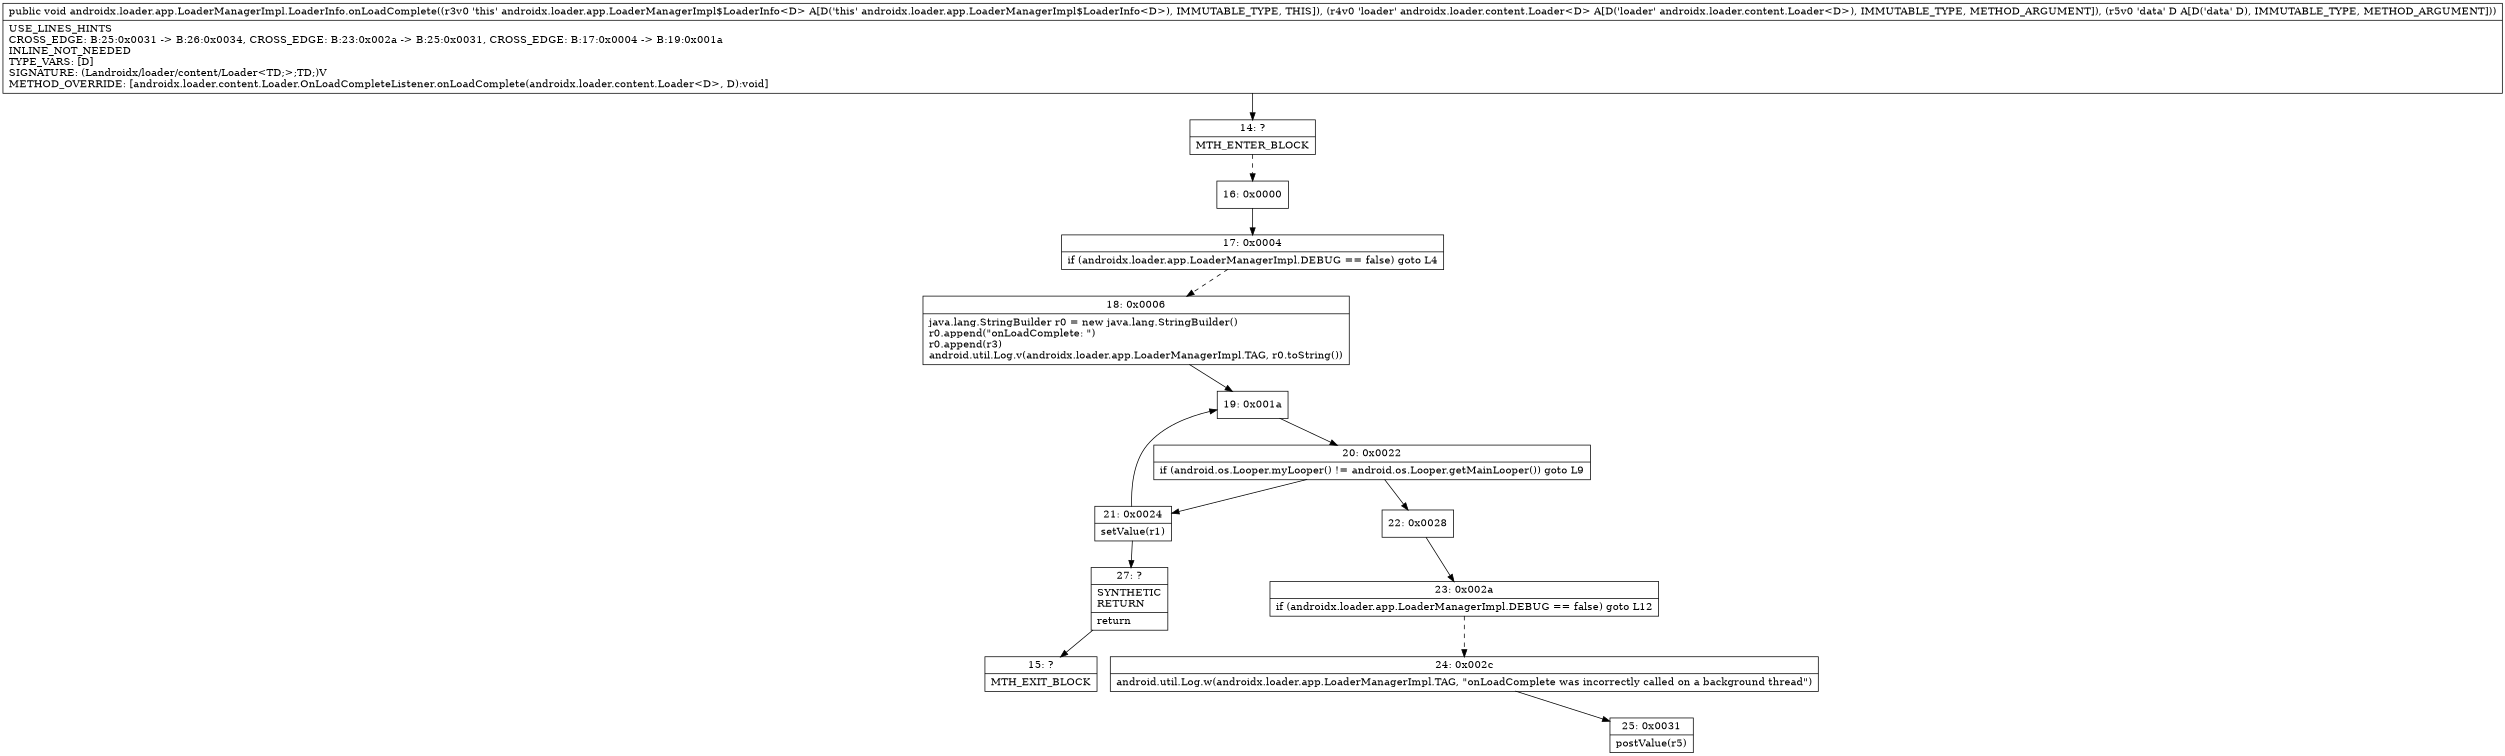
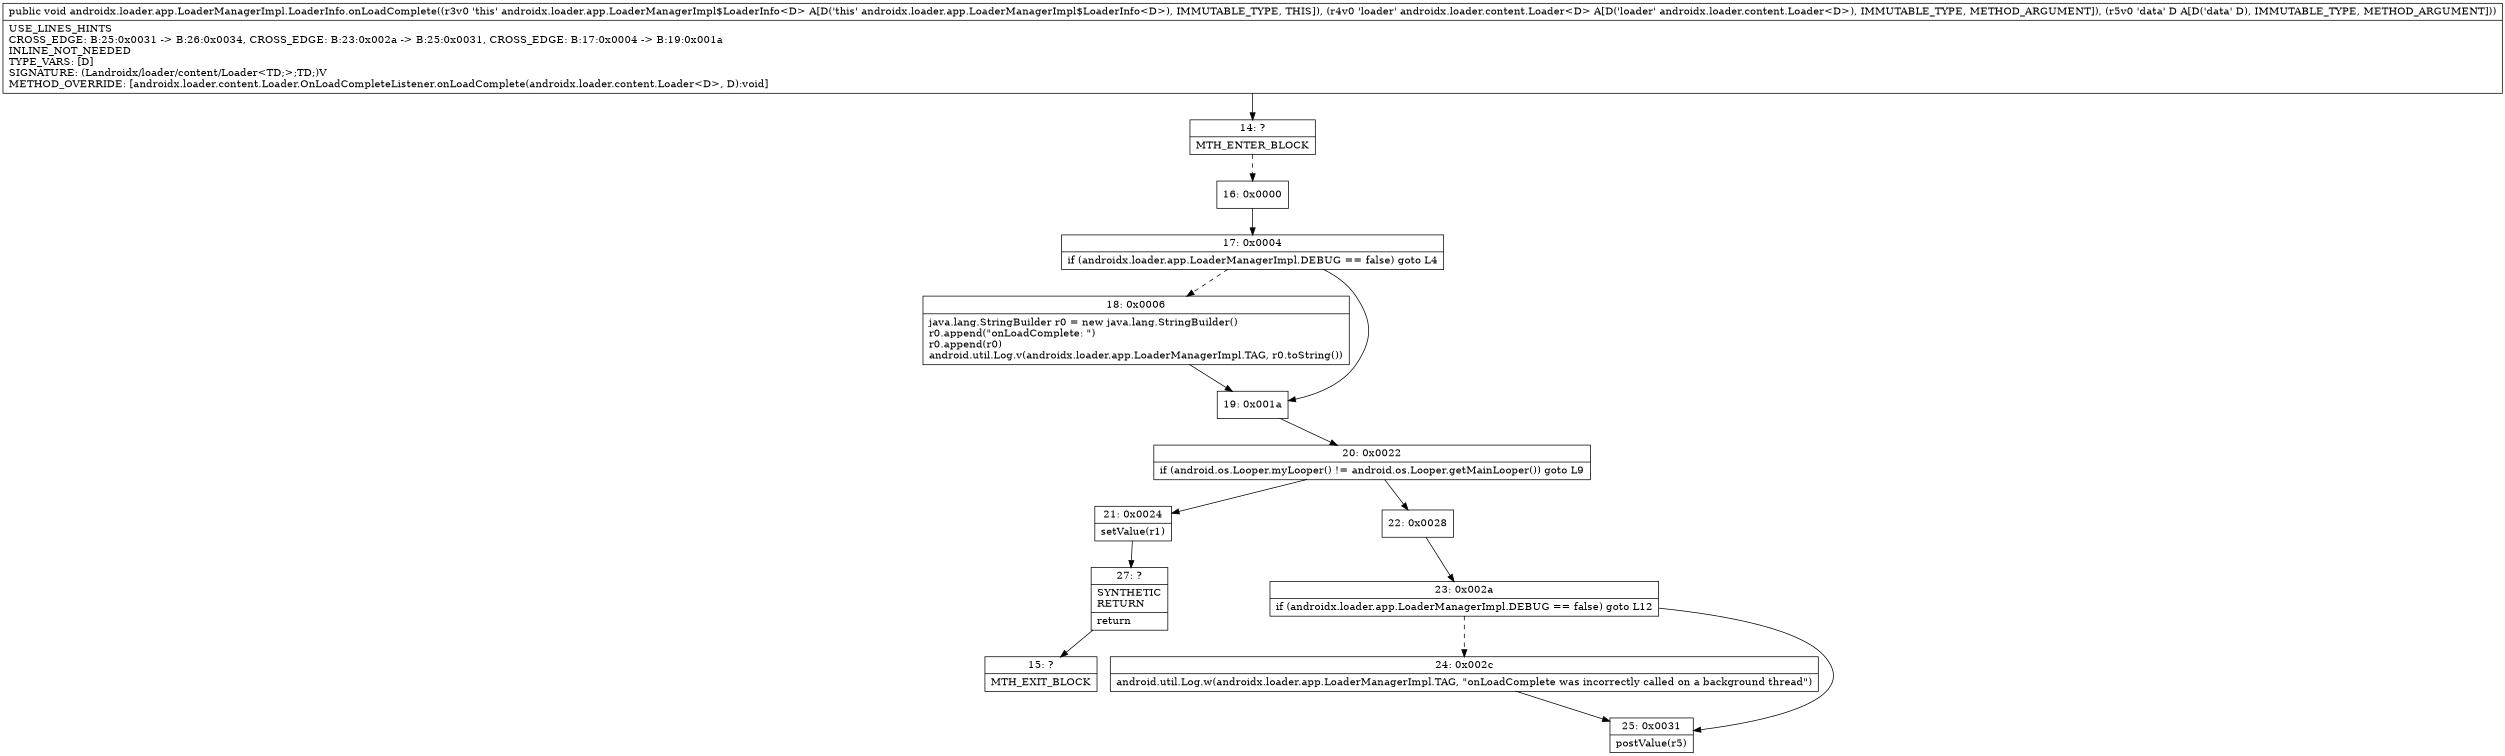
node "18: 0x0006": text "r0.append(r3)" -> "r0.append(r0)"
edge "21: 0x0024" -> "19: 0x001a": now "17: 0x0004" -> "19: 0x001a"
edge "23: 0x002a" -> "25: 0x0031": added
